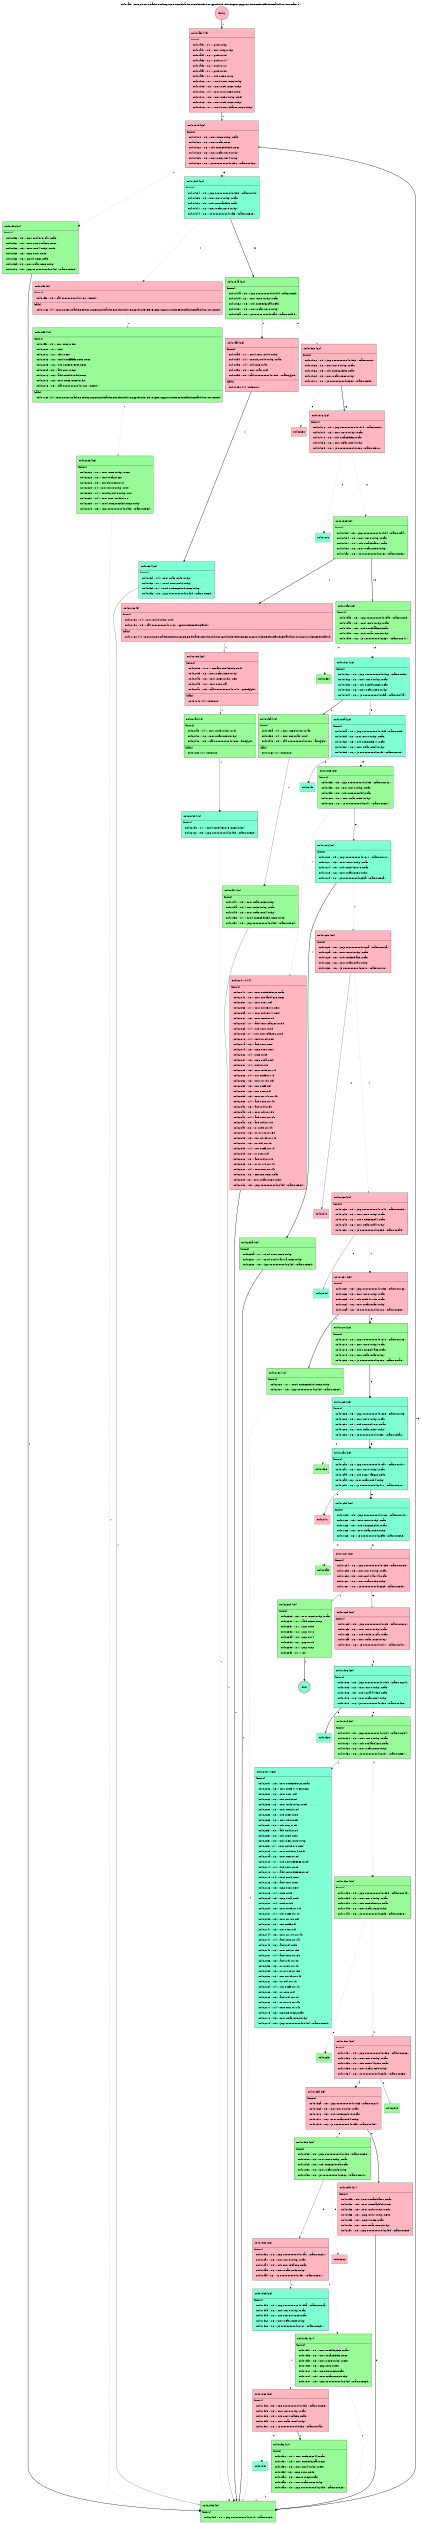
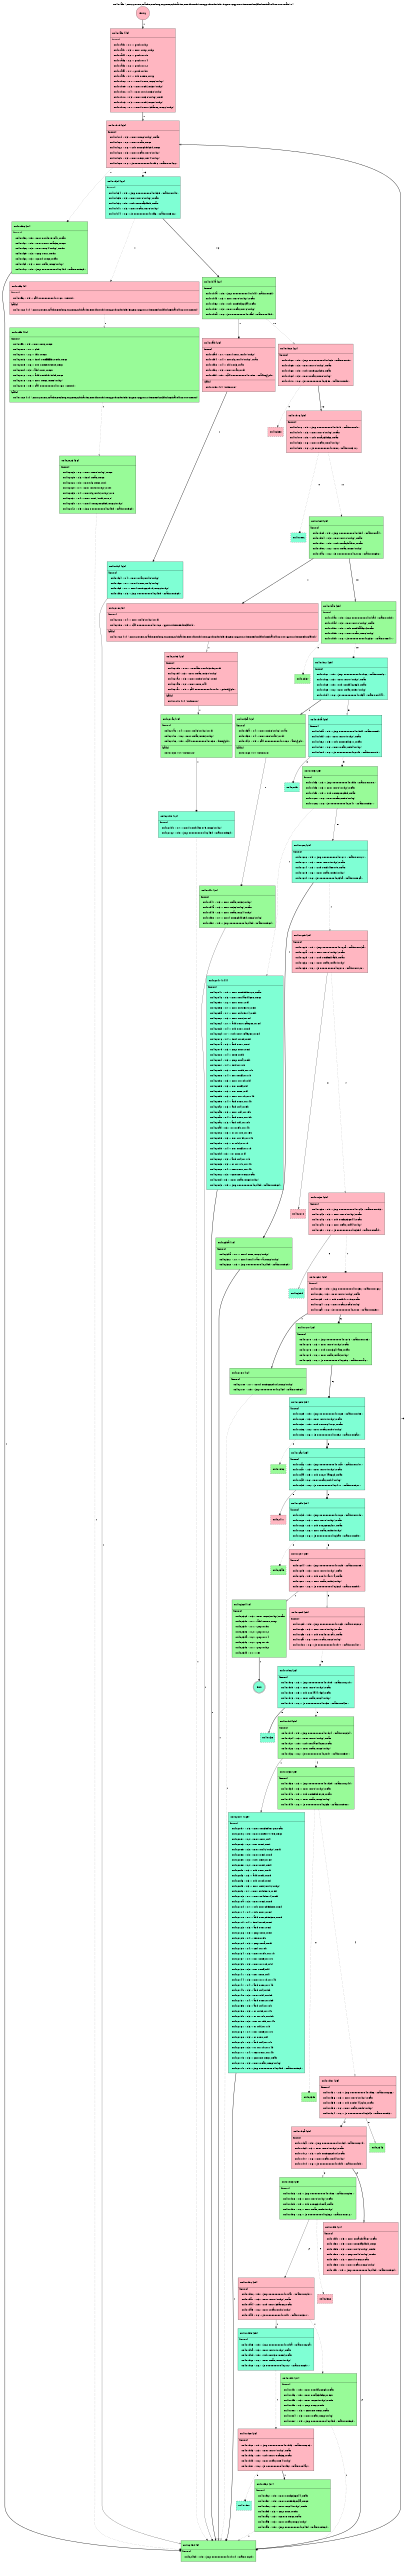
node "0x402047 [144]": fillcolor lightpink -> aquamarine
edge "0x4020d7 [169]" -> "0x40245d [5]": added, label "1"
